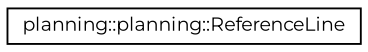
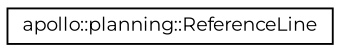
node "planning::planning::ReferenceLine": label "planning::planning::ReferenceLine" -> "apollo::planning::ReferenceLine"
